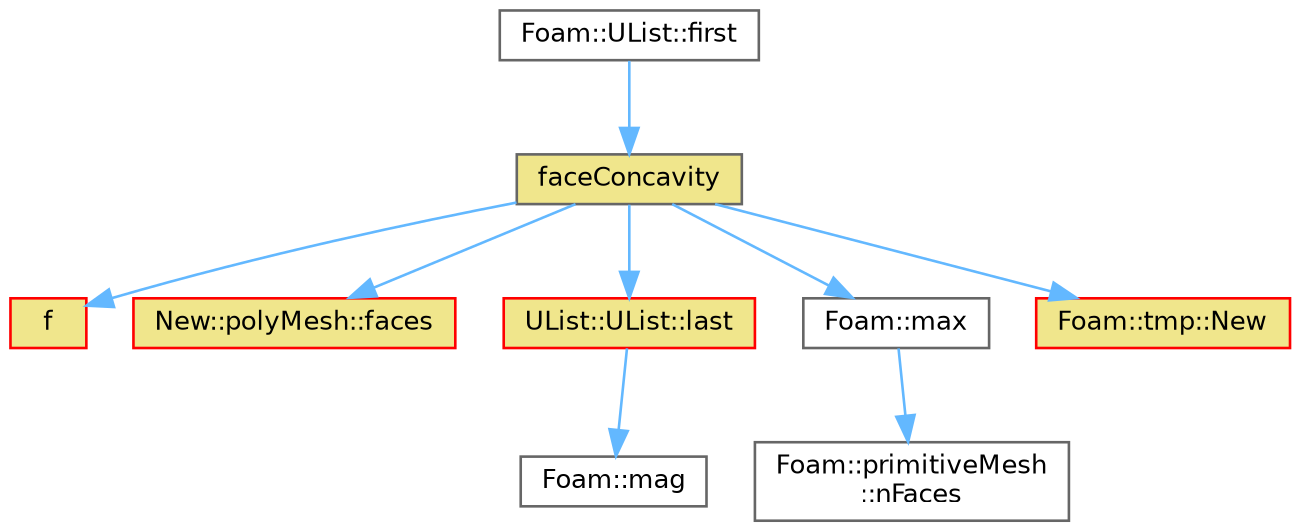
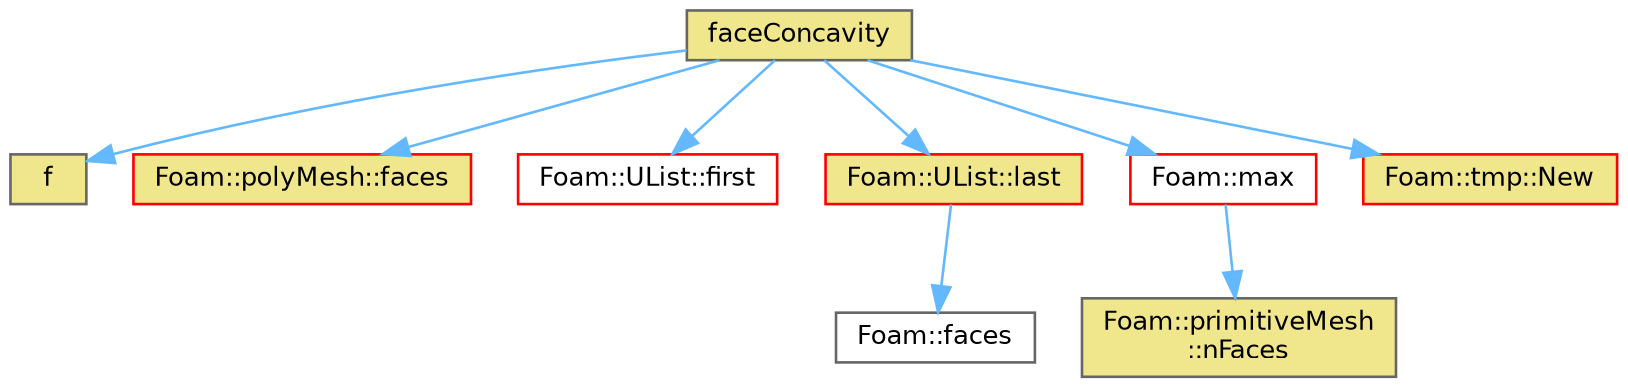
node "Foam::UList::first": color grey40 -> red
edge "Foam::UList::first" -> "faceConcavity": reversed
node "f": color red -> grey40
node "New::polyMesh::faces": label "New::polyMesh::faces" -> "Foam::polyMesh::faces"
node "UList::UList::last": label "UList::UList::last" -> "Foam::UList::last"
node "Foam::max": color grey40 -> red
node "Foam::mag": label "Foam::mag" -> "Foam::faces"
node "Foam::primitiveMesh ::nFaces": fillcolor white -> khaki
